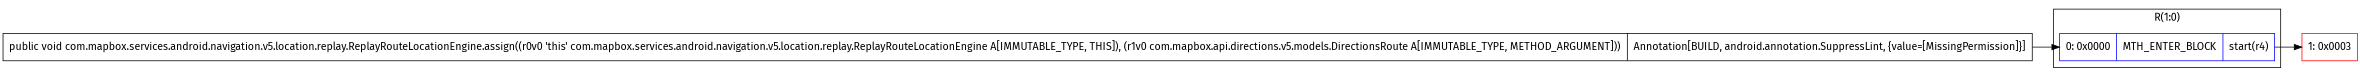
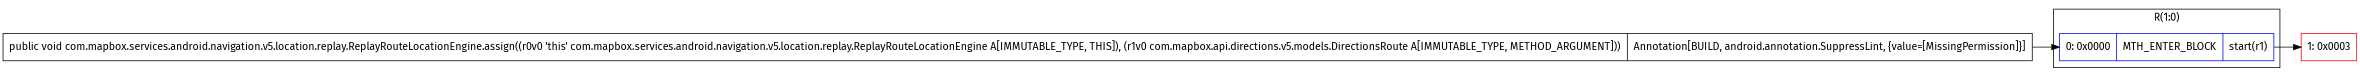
node "0: 0x0000": text "start(r4)" -> "start(r1)"
